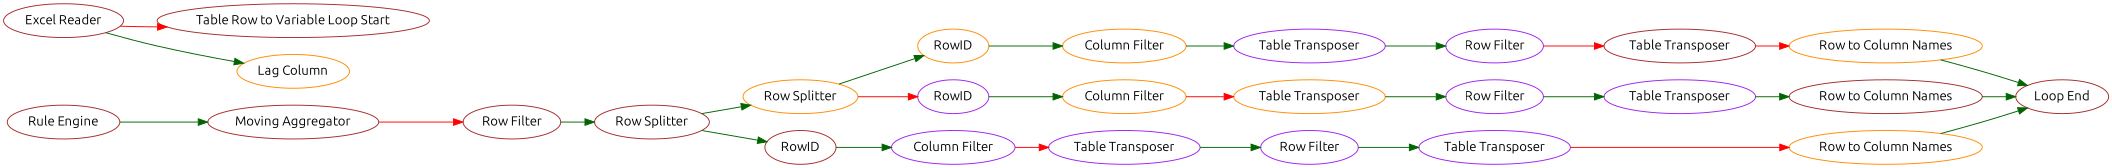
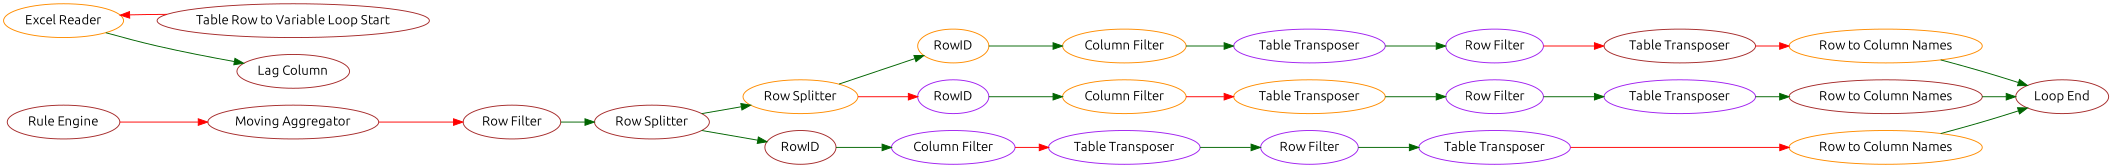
node "Excel Reader": color brown -> darkorange
edge "Excel Reader" -> "Table Row to Variable Loop Start": reversed
node "Lag Column": color darkorange -> brown
edge "Rule Engine" -> "Moving Aggregator": color darkgreen -> red
